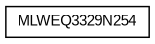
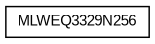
node "MLWEQ3329N254": label "MLWEQ3329N254" -> "MLWEQ3329N256"
